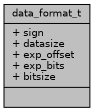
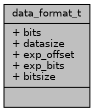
node "data_format_t": text "+ sign" -> "+ bits"
